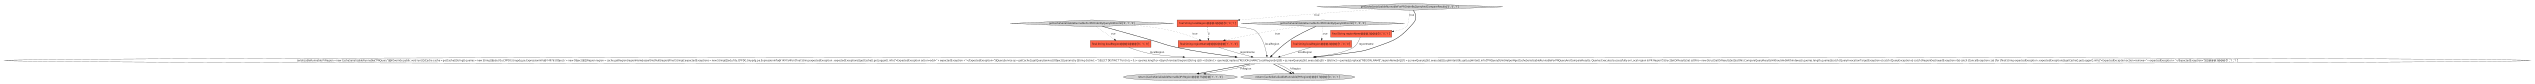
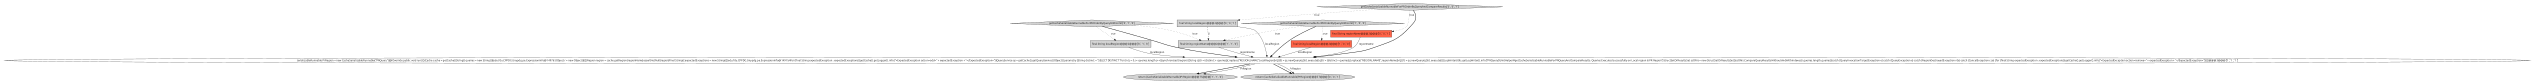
node "final String localRegion@@@2@@@['0', '0', '1']": fillcolor tomato -> lightgray
node "final String localRegion@@@2@@@['0', '1', '0']": fillcolor tomato -> lightgray
node "final String regionName@@@2@@@['1', '1', '0']": fillcolor tomato -> lightgray
